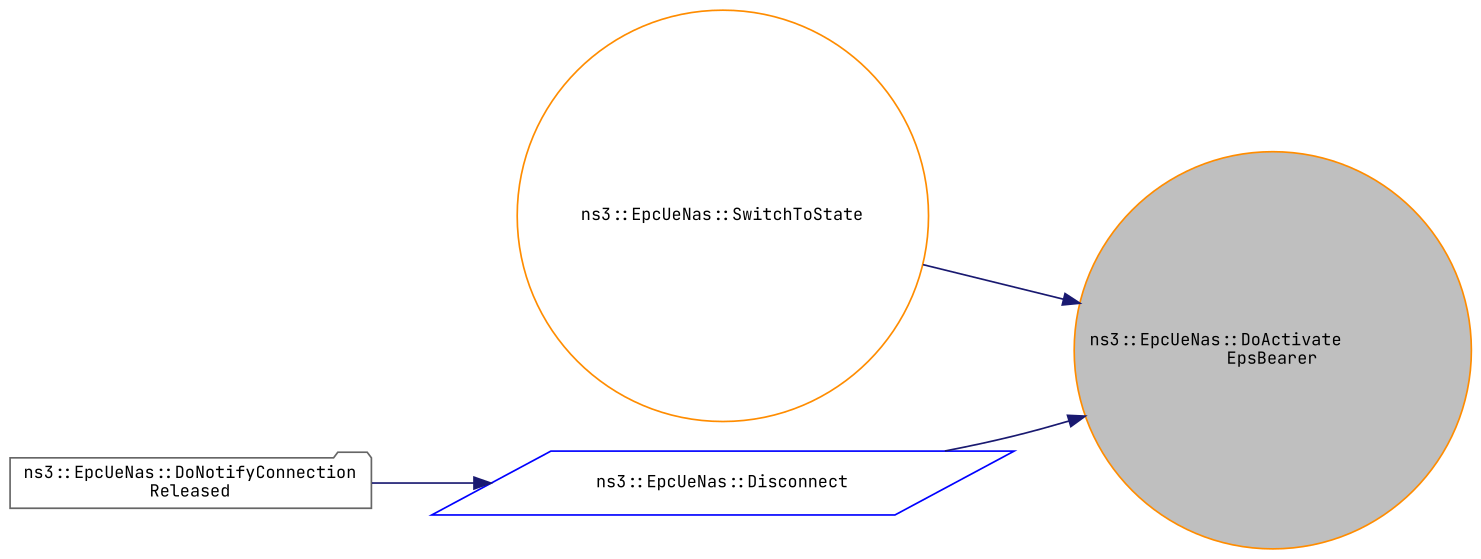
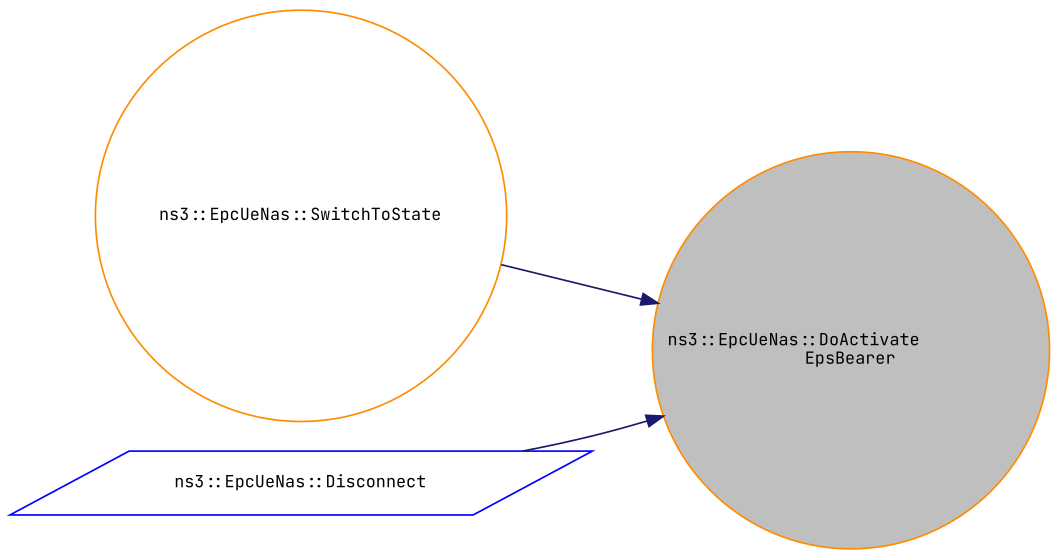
node "ns3::EpcUeNas::DoNotifyConnection Released": removed
